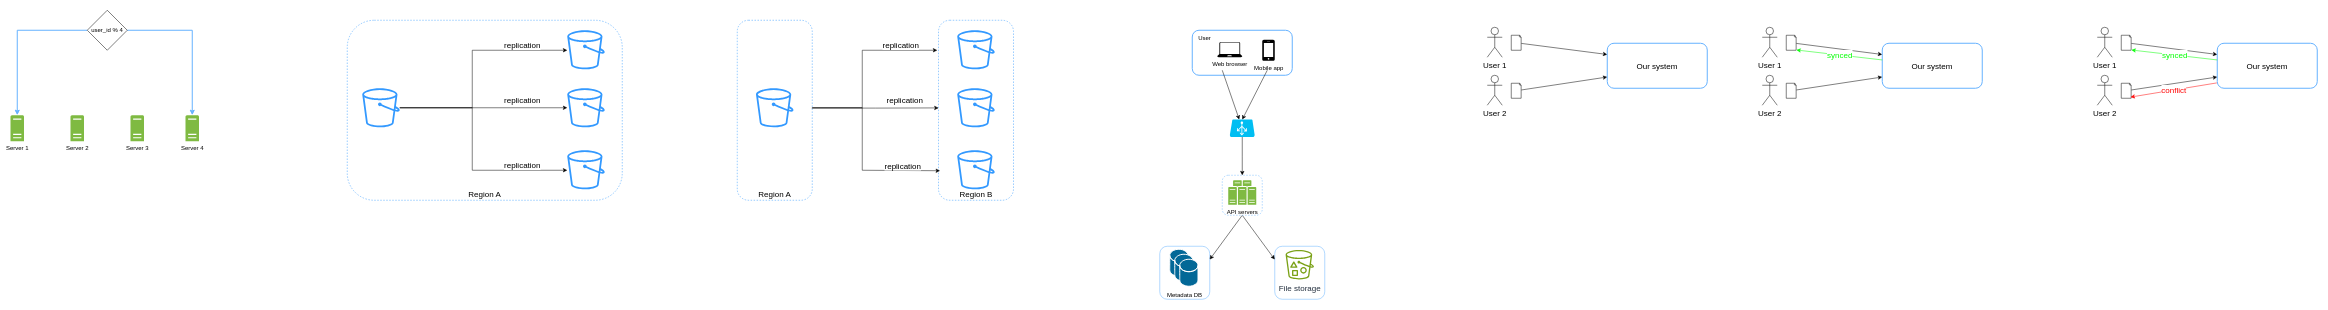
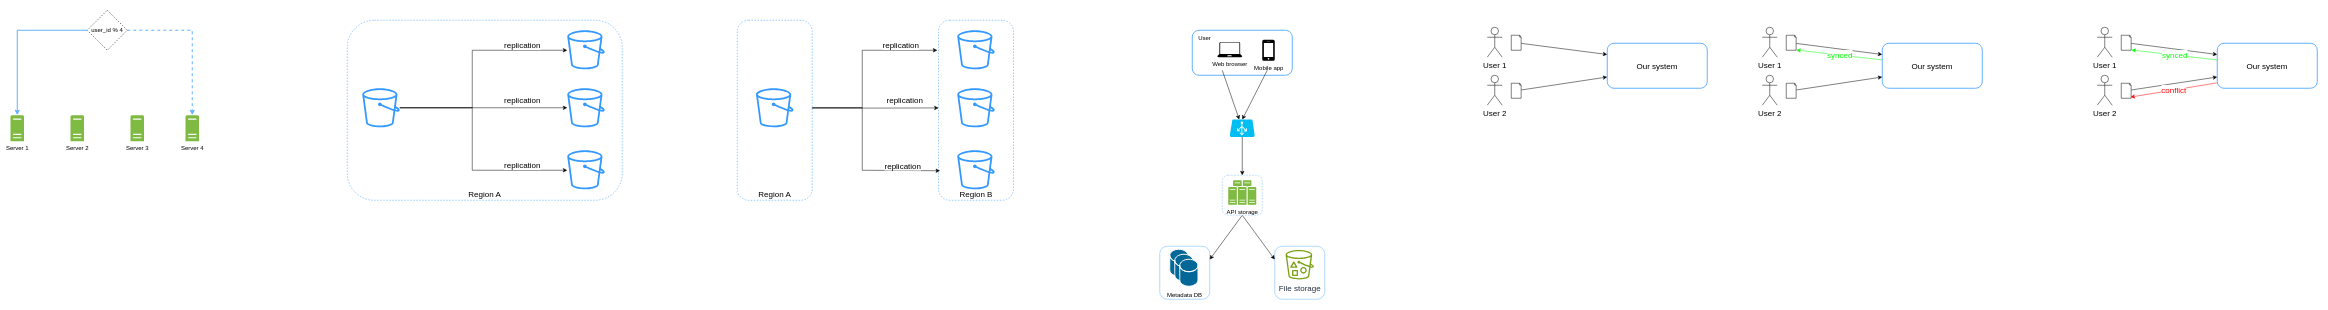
node "user_id % 4": style solid -> dashed
edge "user_id % 4" -> "Server 4": style solid -> dashed
node "API servers": label "API servers" -> "API storage"
